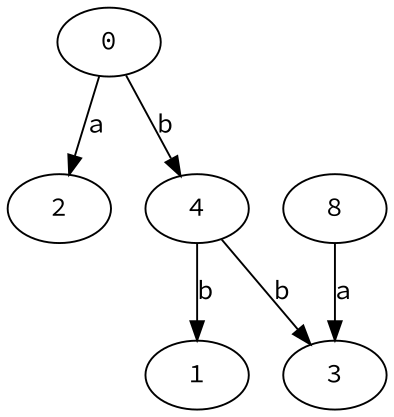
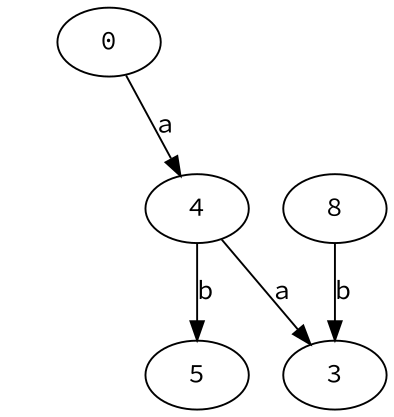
edge "0" -> "4": label "b" -> "a"
node "2": removed
edge "4" -> "3": label "b" -> "a"
edge "8" -> "3": label "a" -> "b"
node "1": label "1" -> "5"
